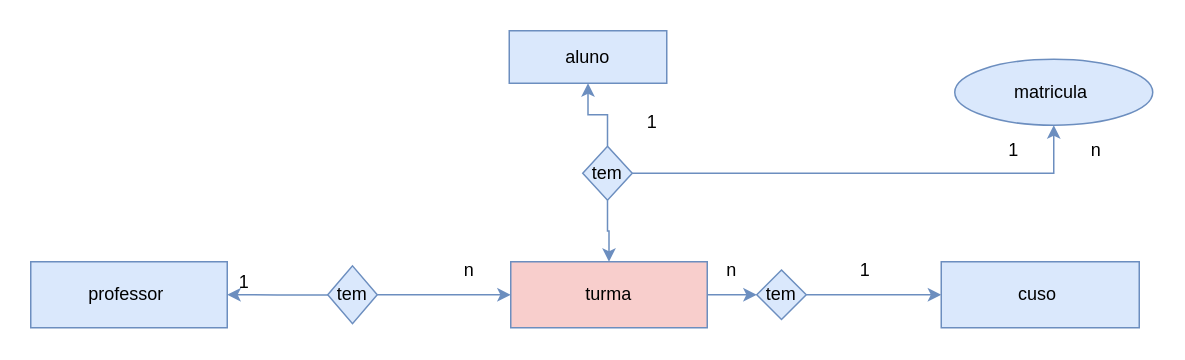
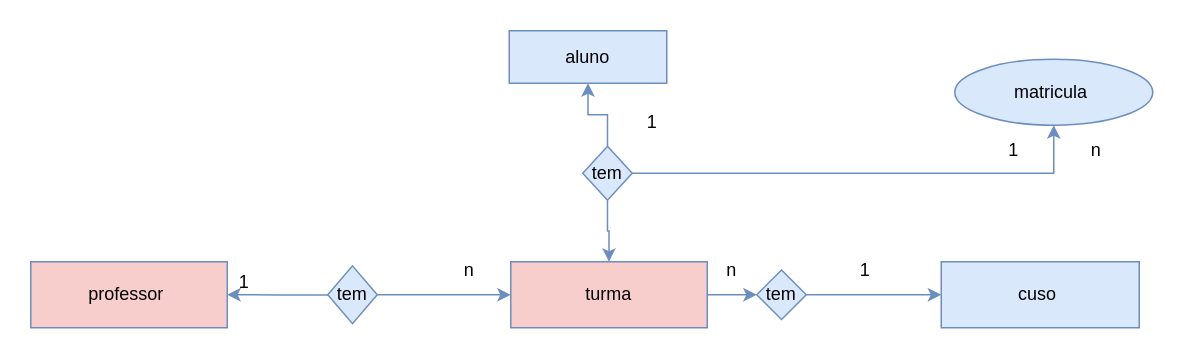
node "professor": fillcolor #dae8fc -> #f8cecc
